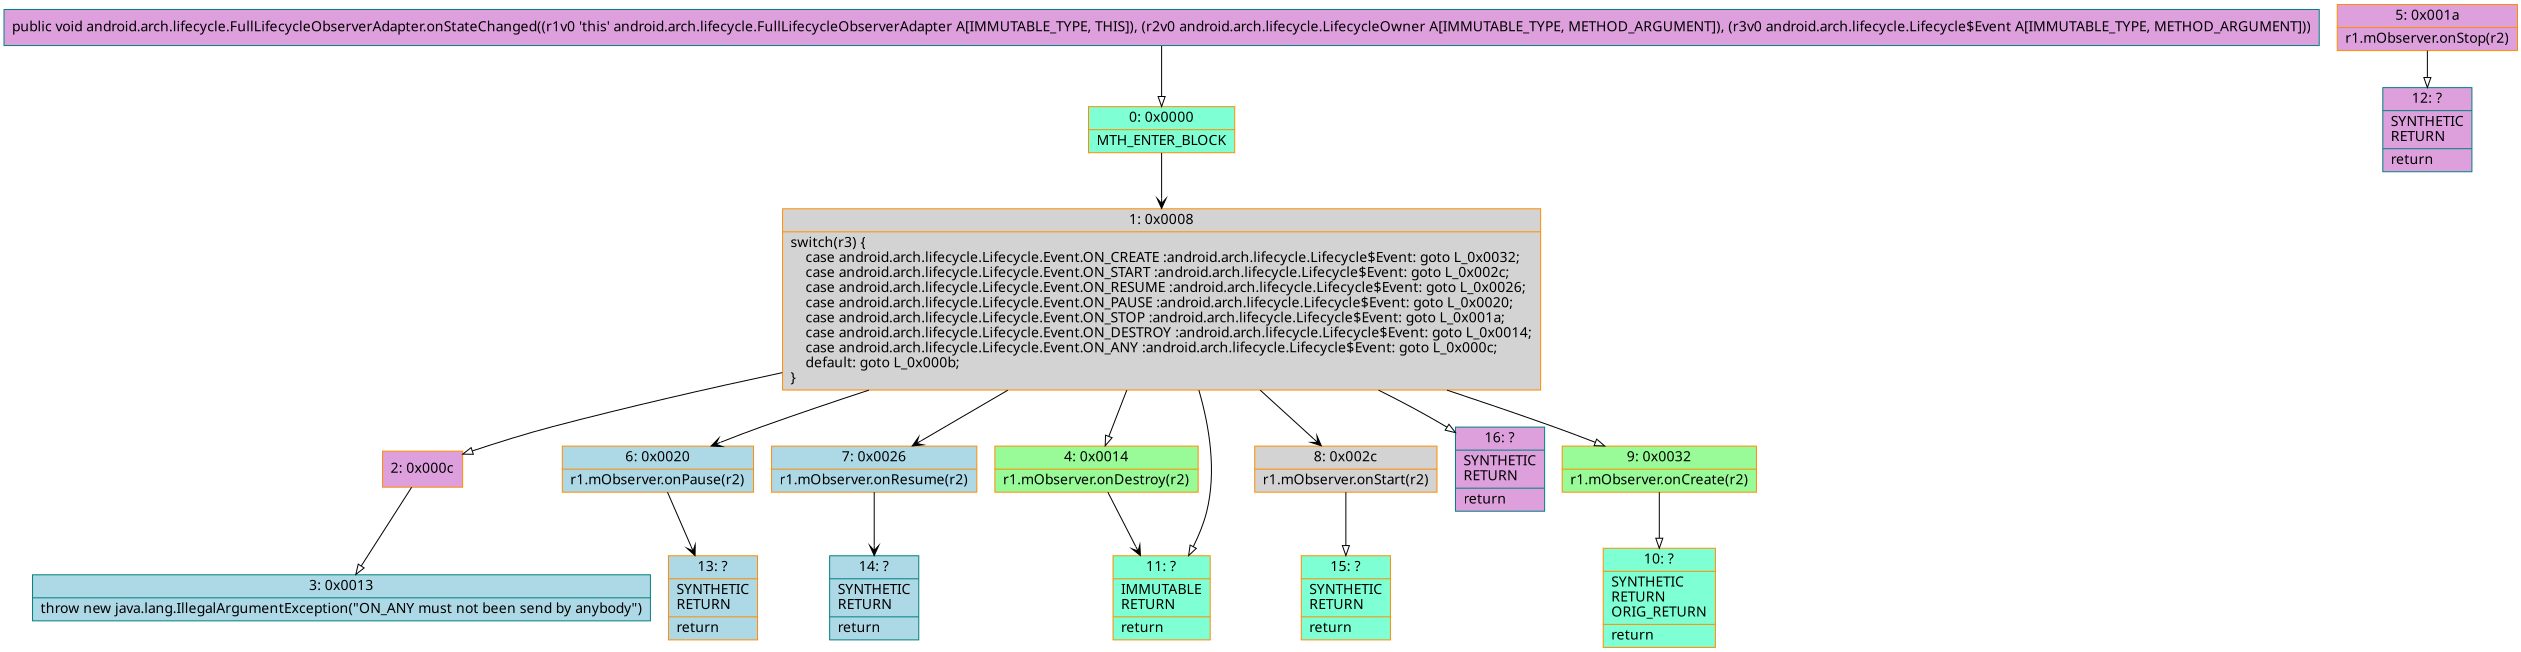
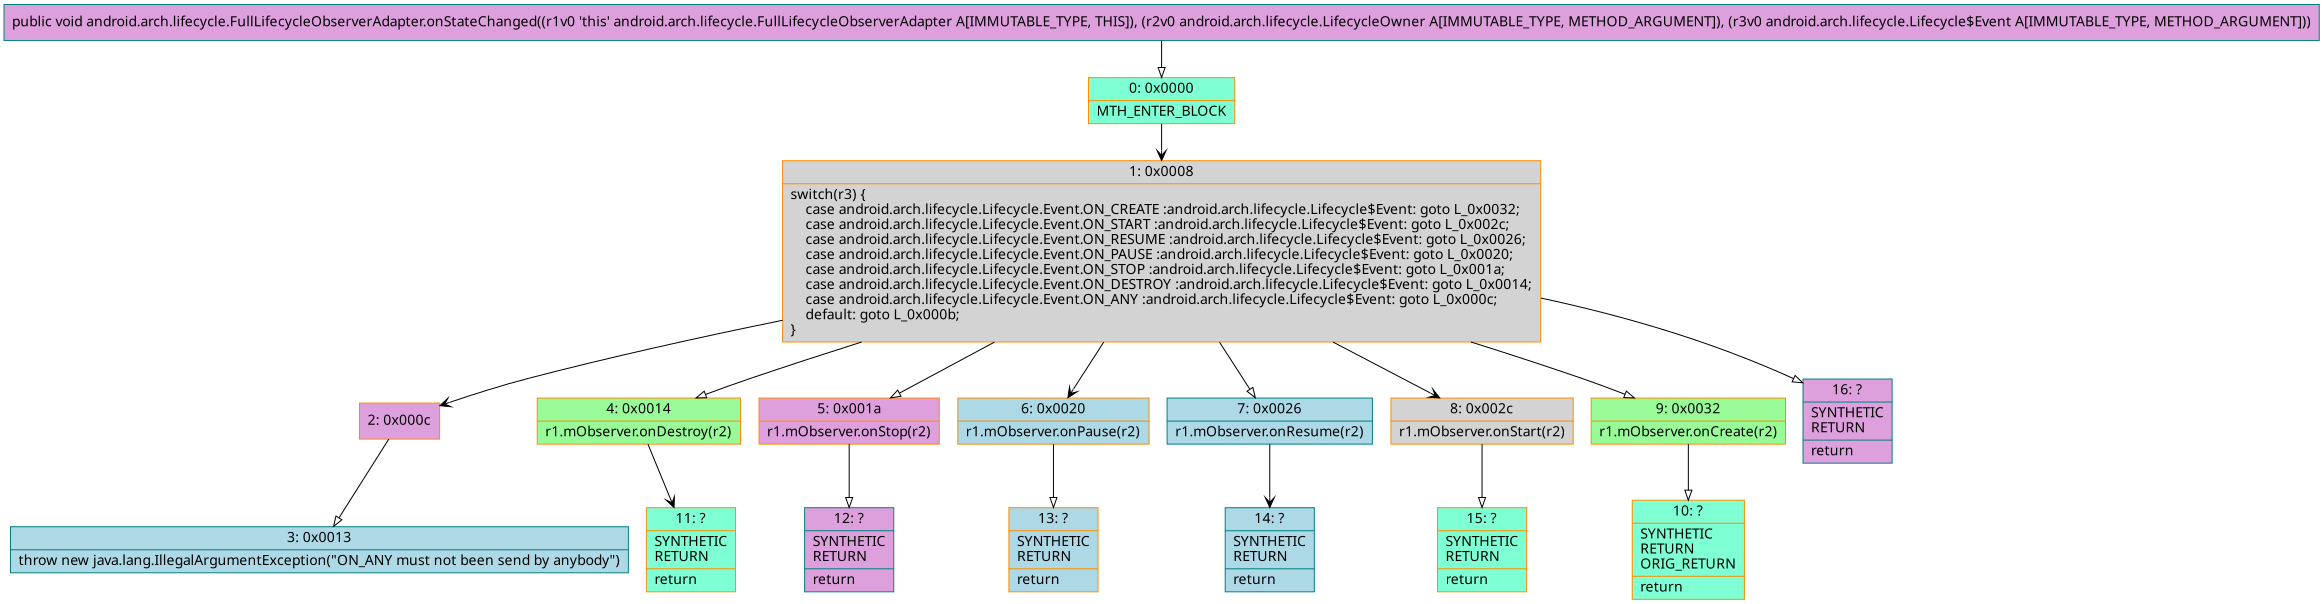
edge "1: 0x0008" -> "2: 0x000c": arrowhead onormal -> vee
edge "1: 0x0008" -> "7: 0x0026": arrowhead vee -> onormal
node "7: 0x0026": color darkorange -> teal
edge "1: 0x0008" -> "11: ?": now "1: 0x0008" -> "5: 0x001a"
edge "6: 0x0020" -> "13: ?": arrowhead vee -> onormal
node "11: ?": text "IMMUTABLE" -> "SYNTHETIC"
